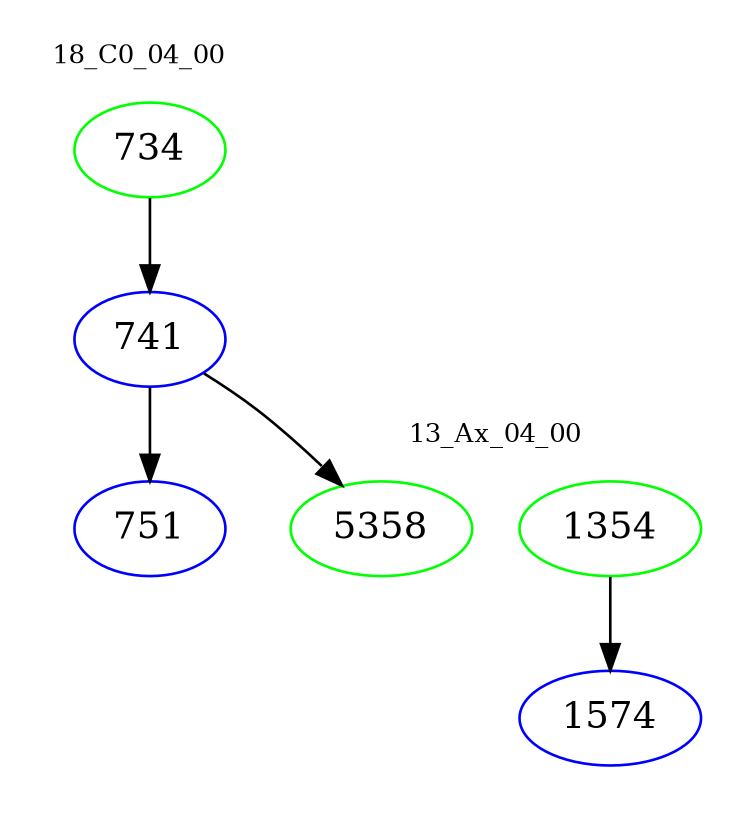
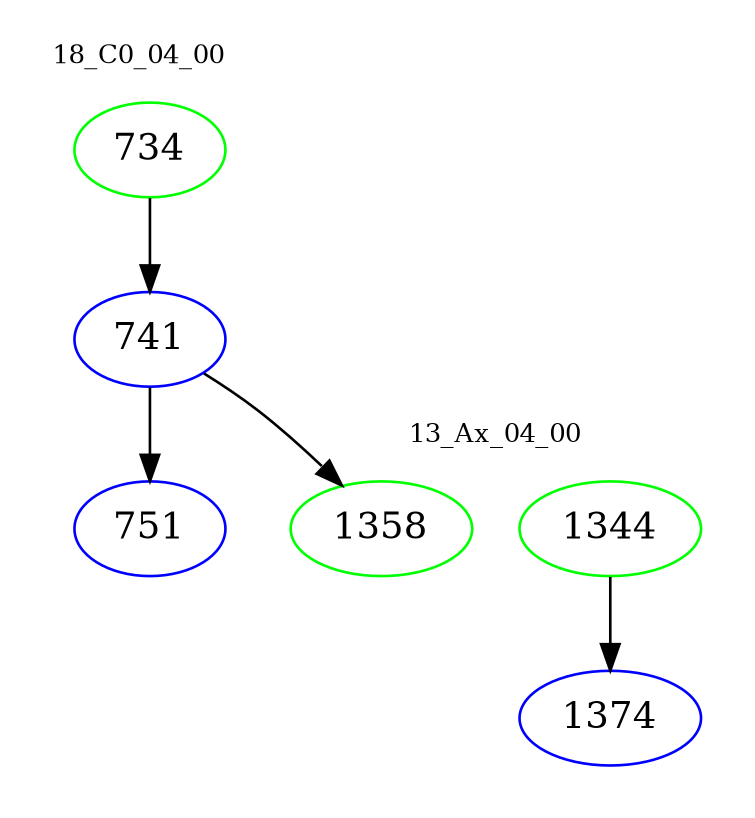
node "5358": label "5358" -> "1358"
node "1354": label "1354" -> "1344"
node "1574": label "1574" -> "1374"
